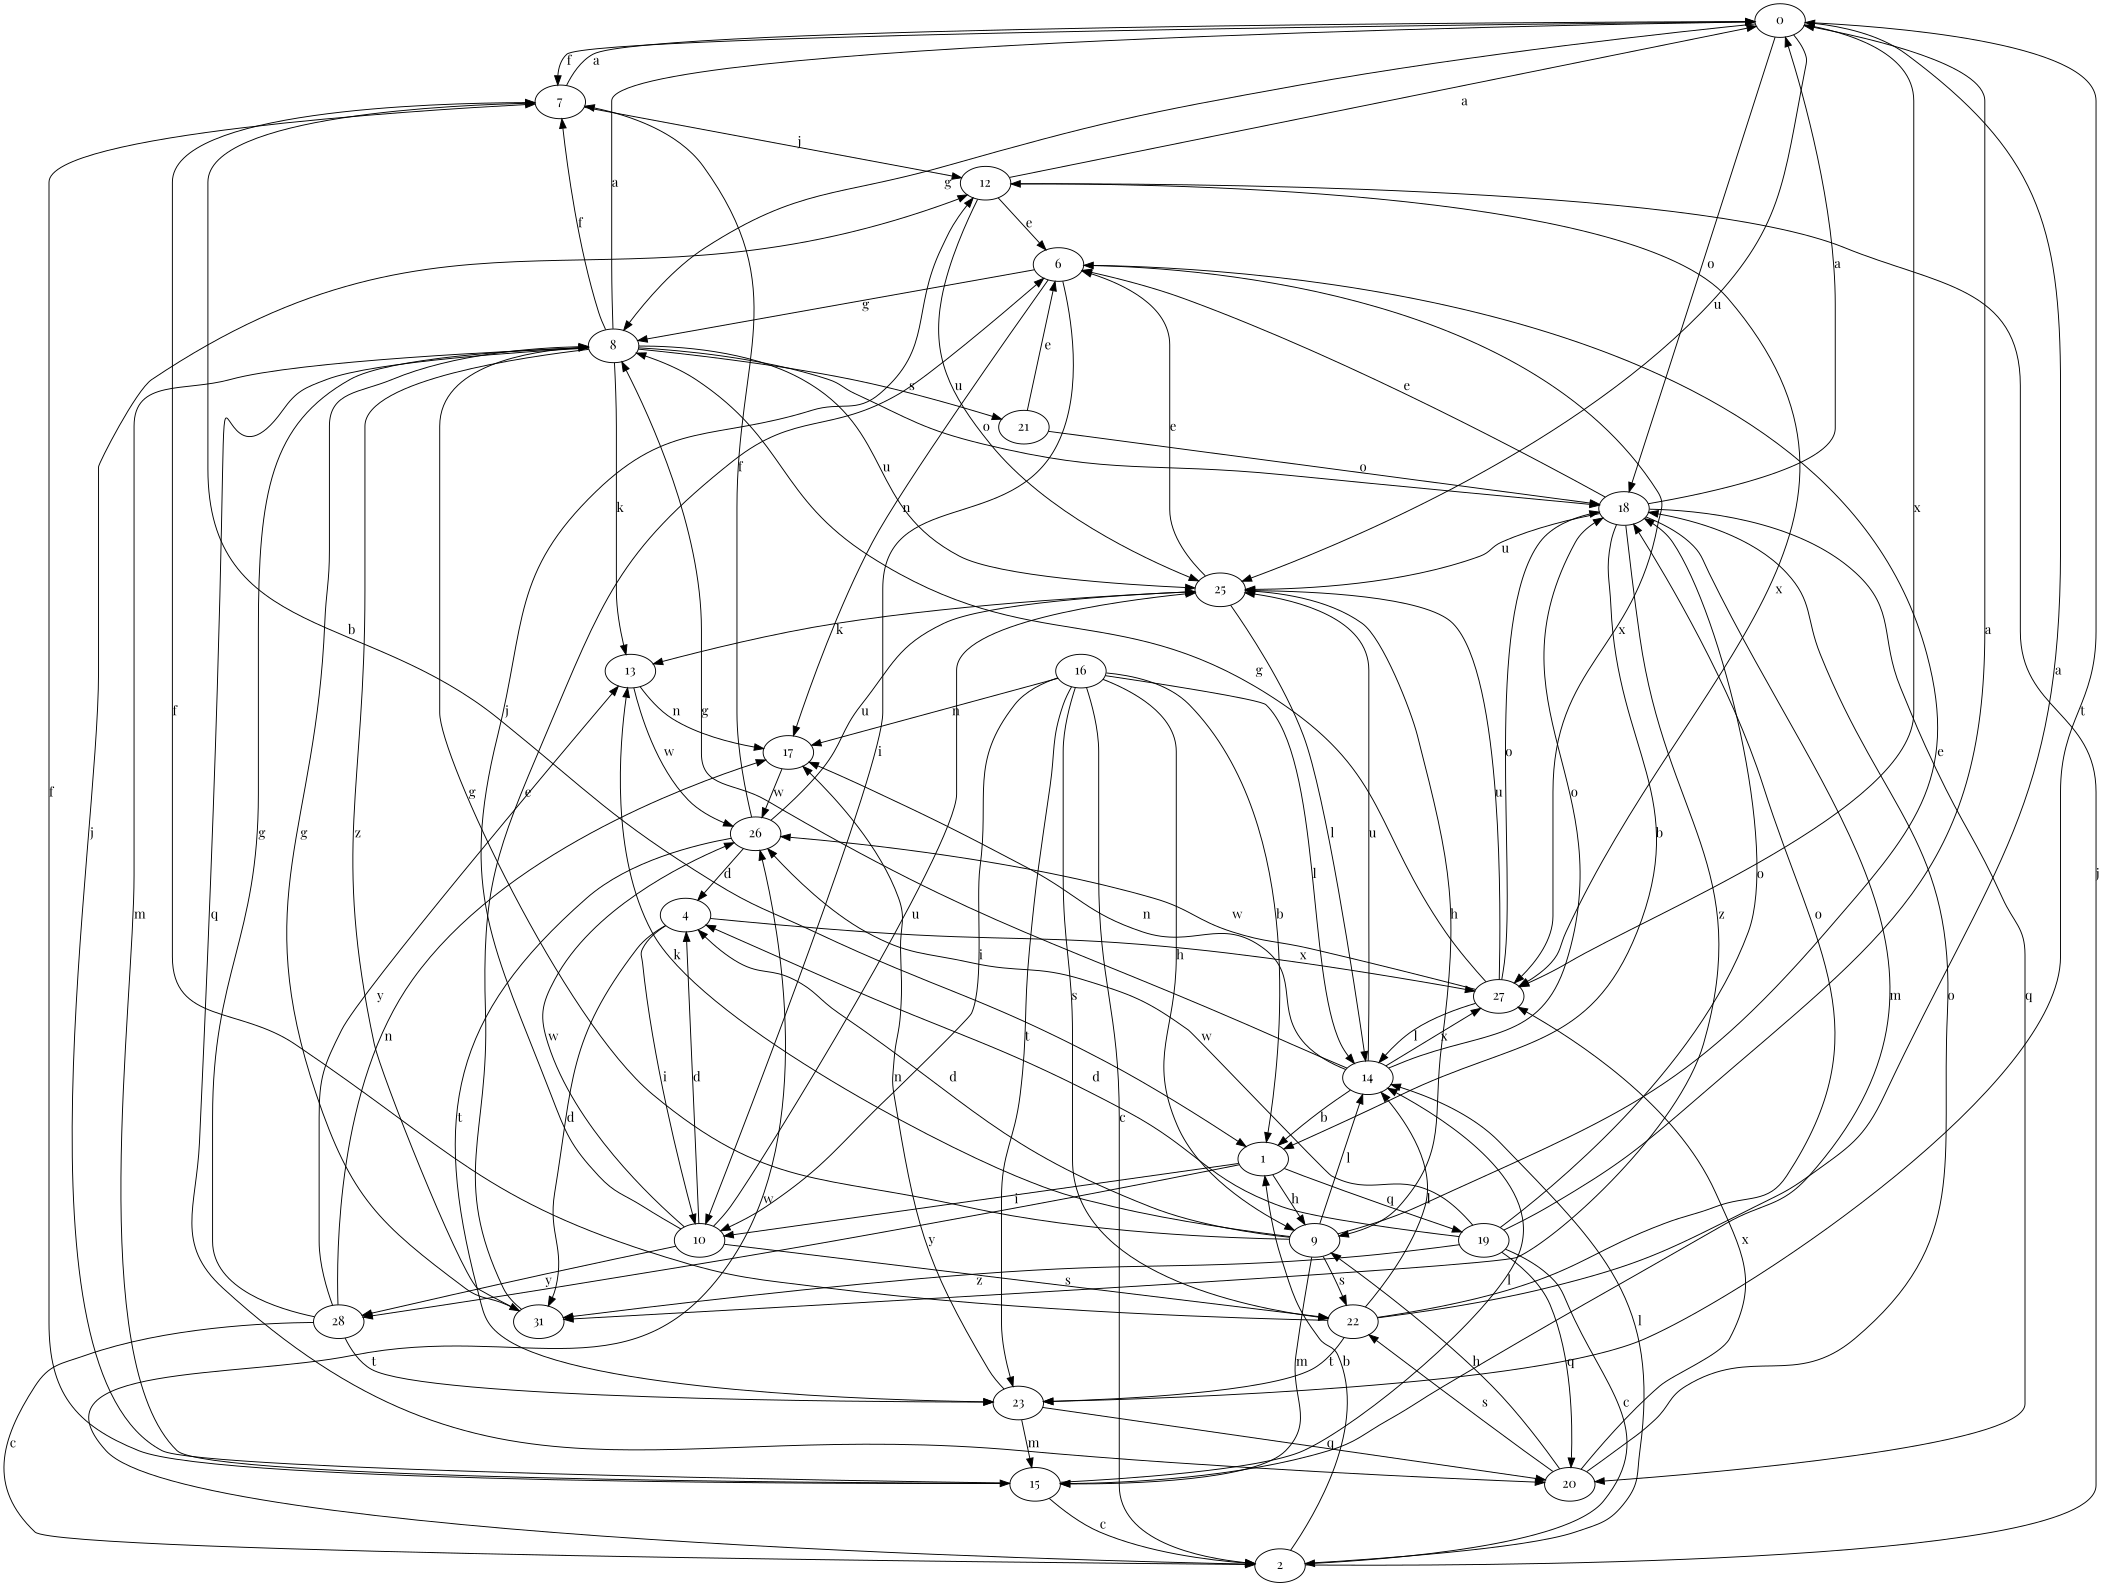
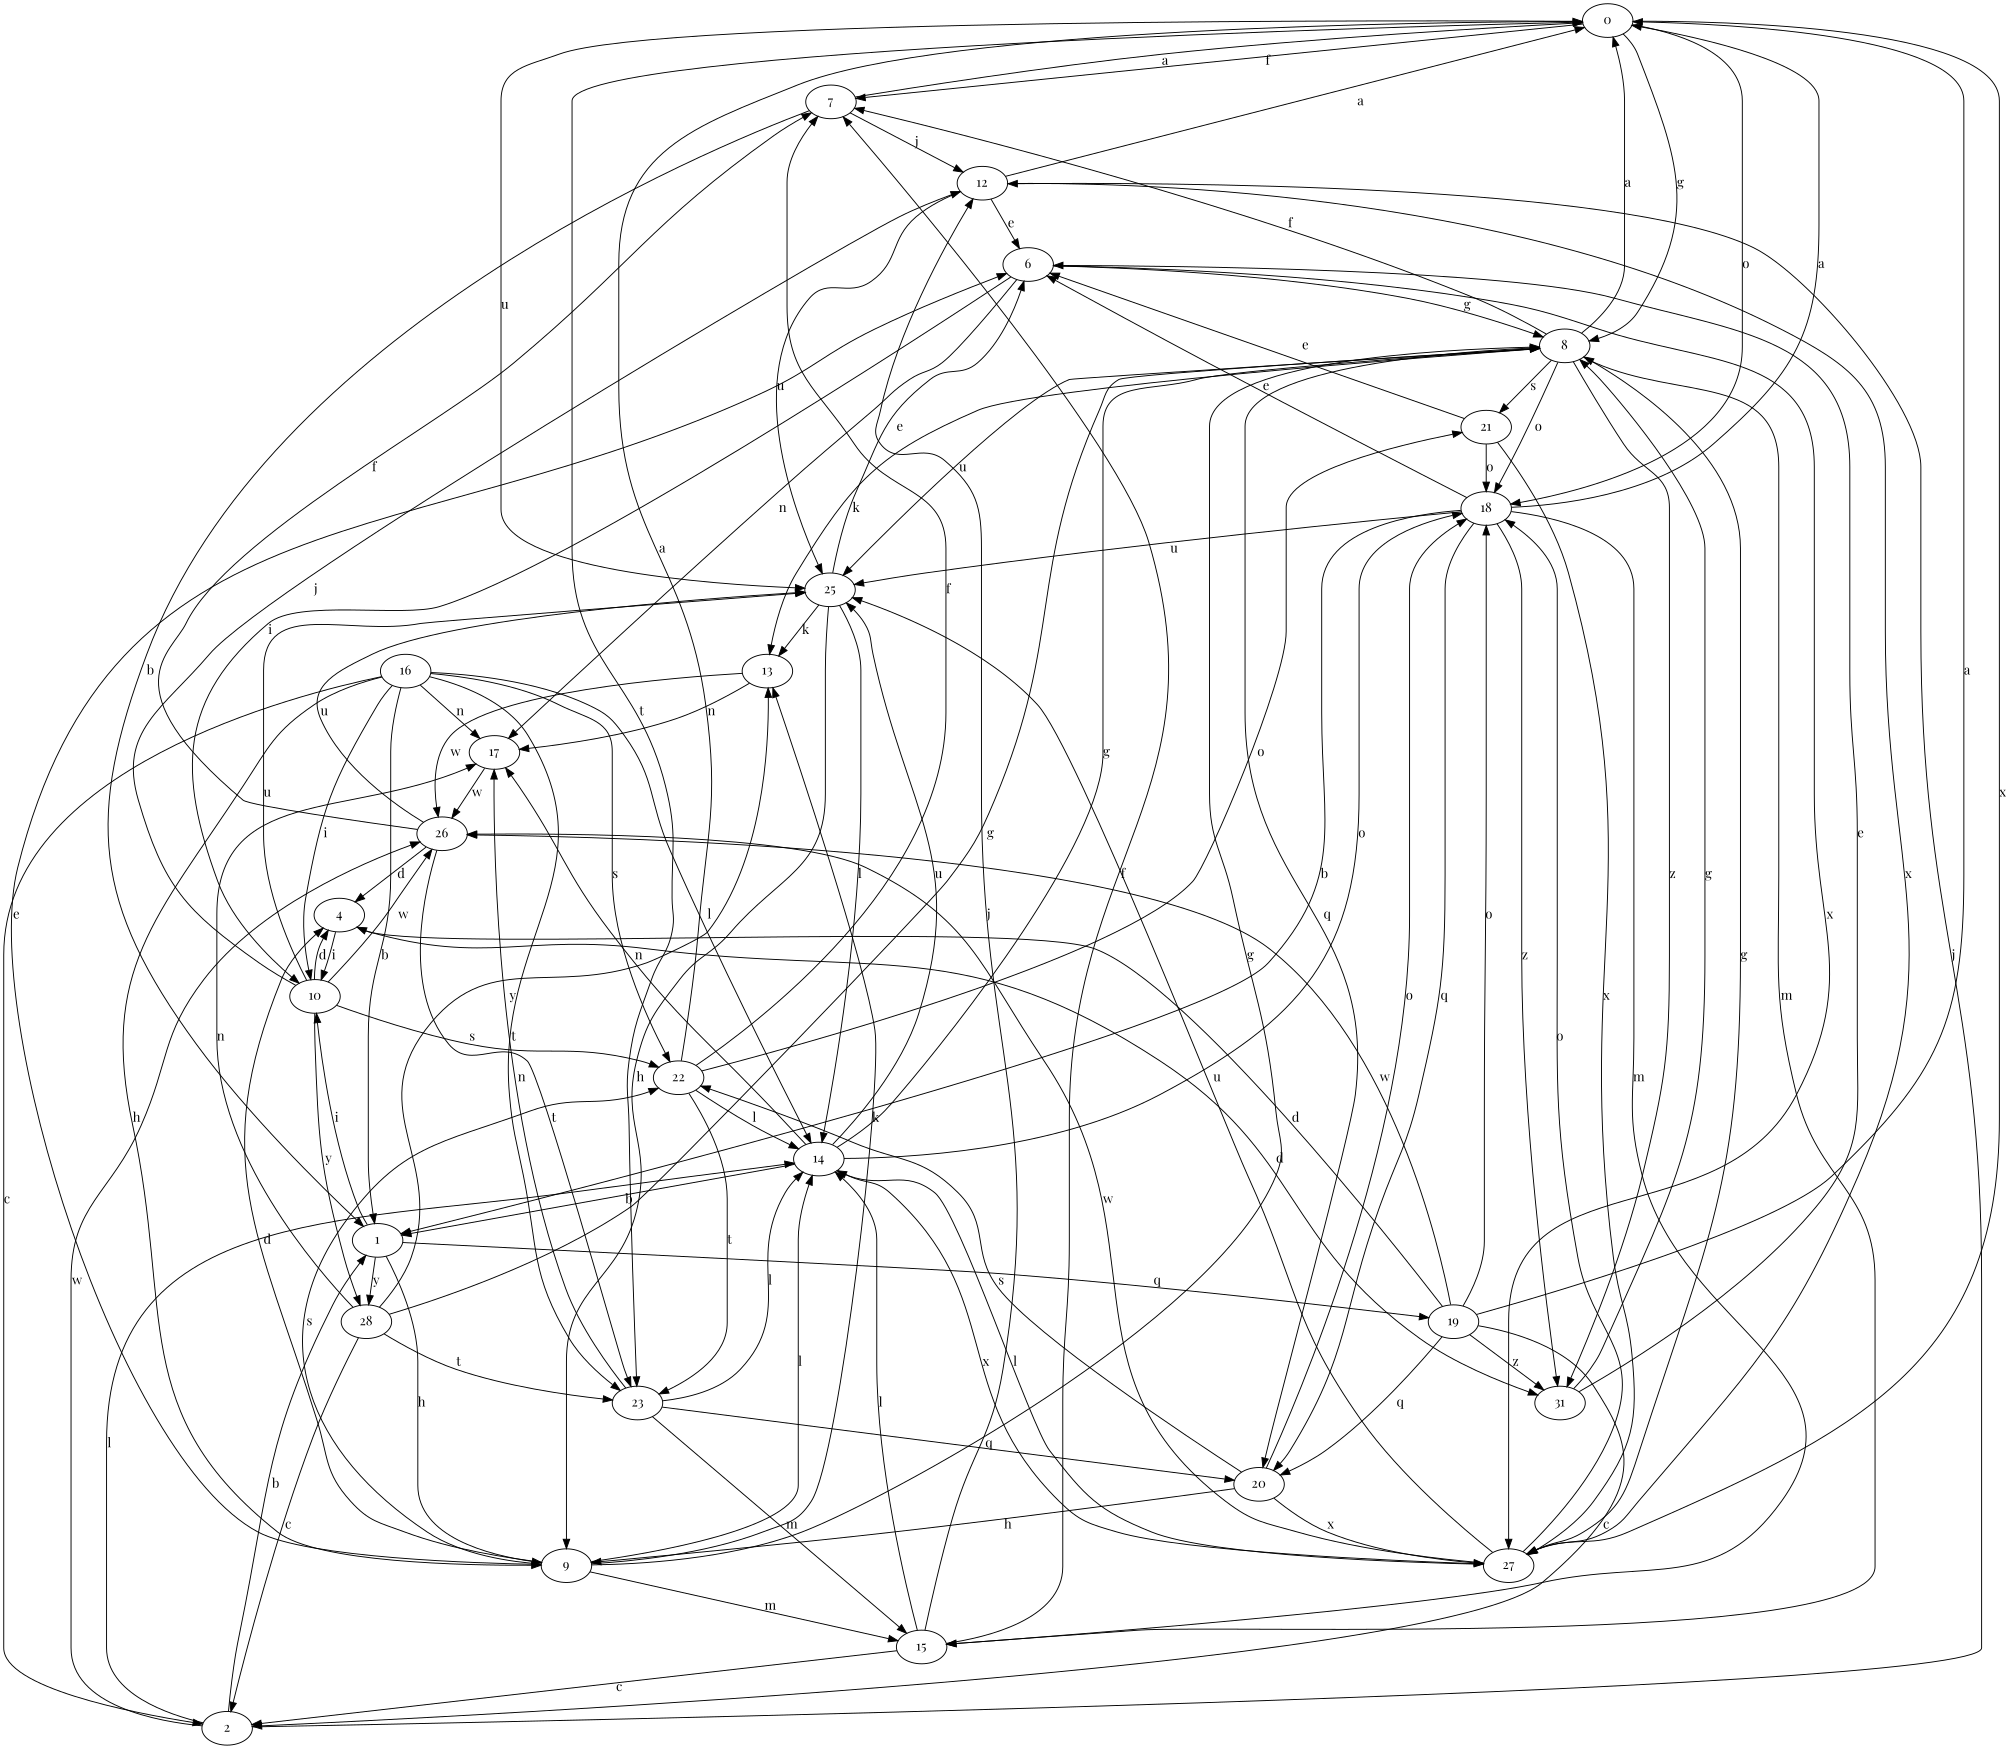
edge "4" -> "27": now "21" -> "27"
edge "22" -> "18": now "22" -> "21"
edge "23" -> "14": added, label "l"
